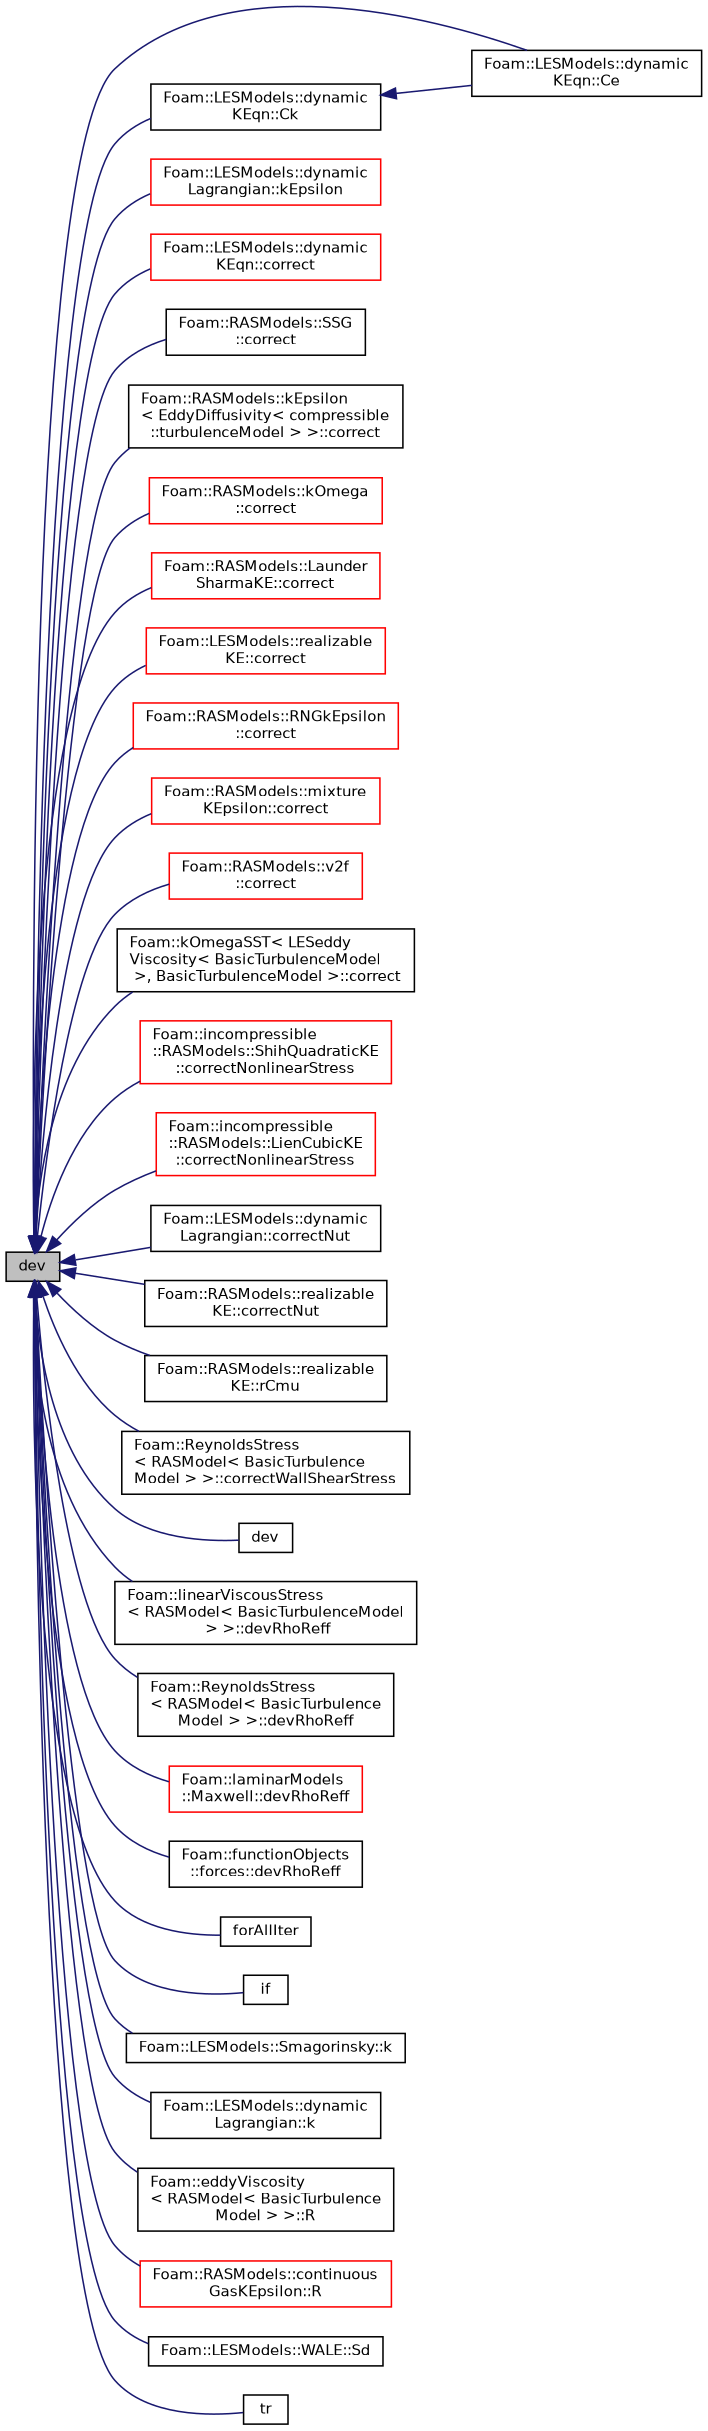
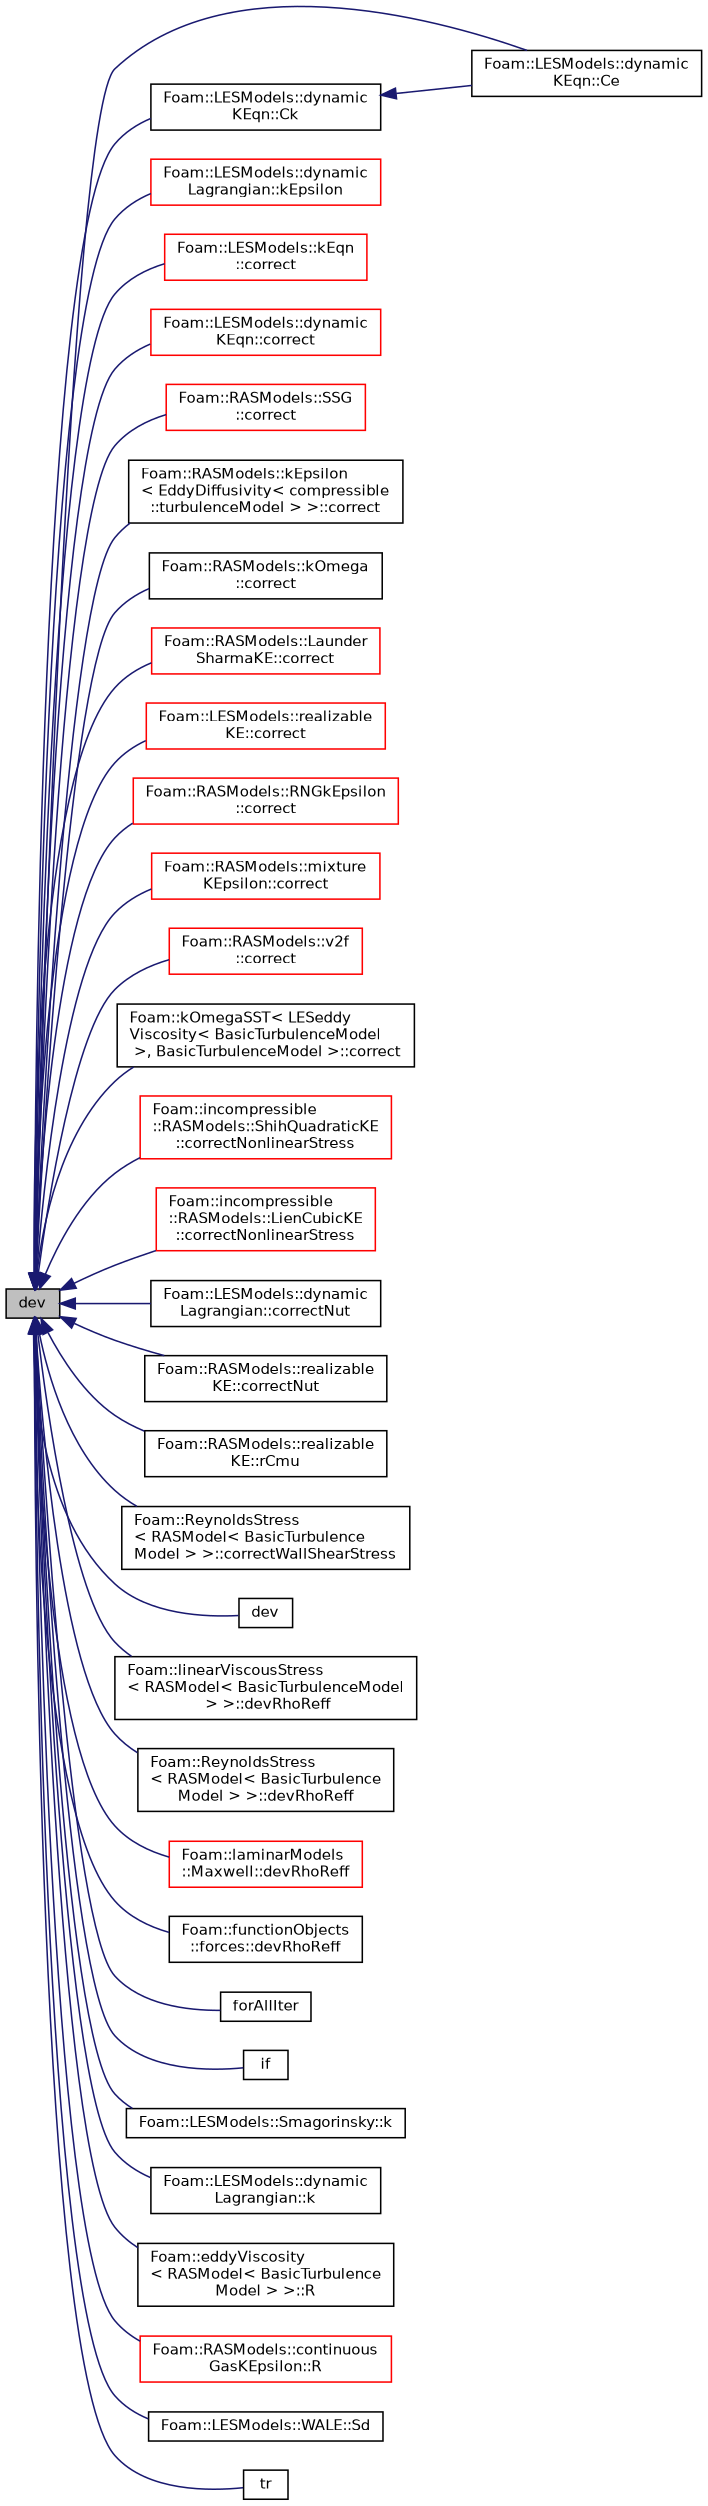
node "Foam::LESModels::kEqn ::correct": added
node "Foam::RASModels::SSG ::correct": color black -> red
node "Foam::RASModels::kOmega ::correct": color red -> black
